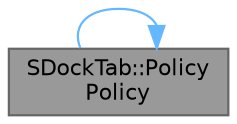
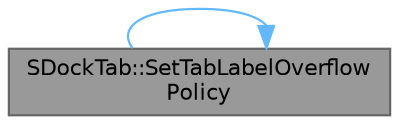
node "SDockTab::Policy Policy": label "SDockTab::Policy Policy" -> "SDockTab::SetTabLabelOverflow Policy"
